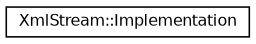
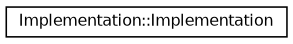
node "XmlStream::Implementation": label "XmlStream::Implementation" -> "Implementation::Implementation"
